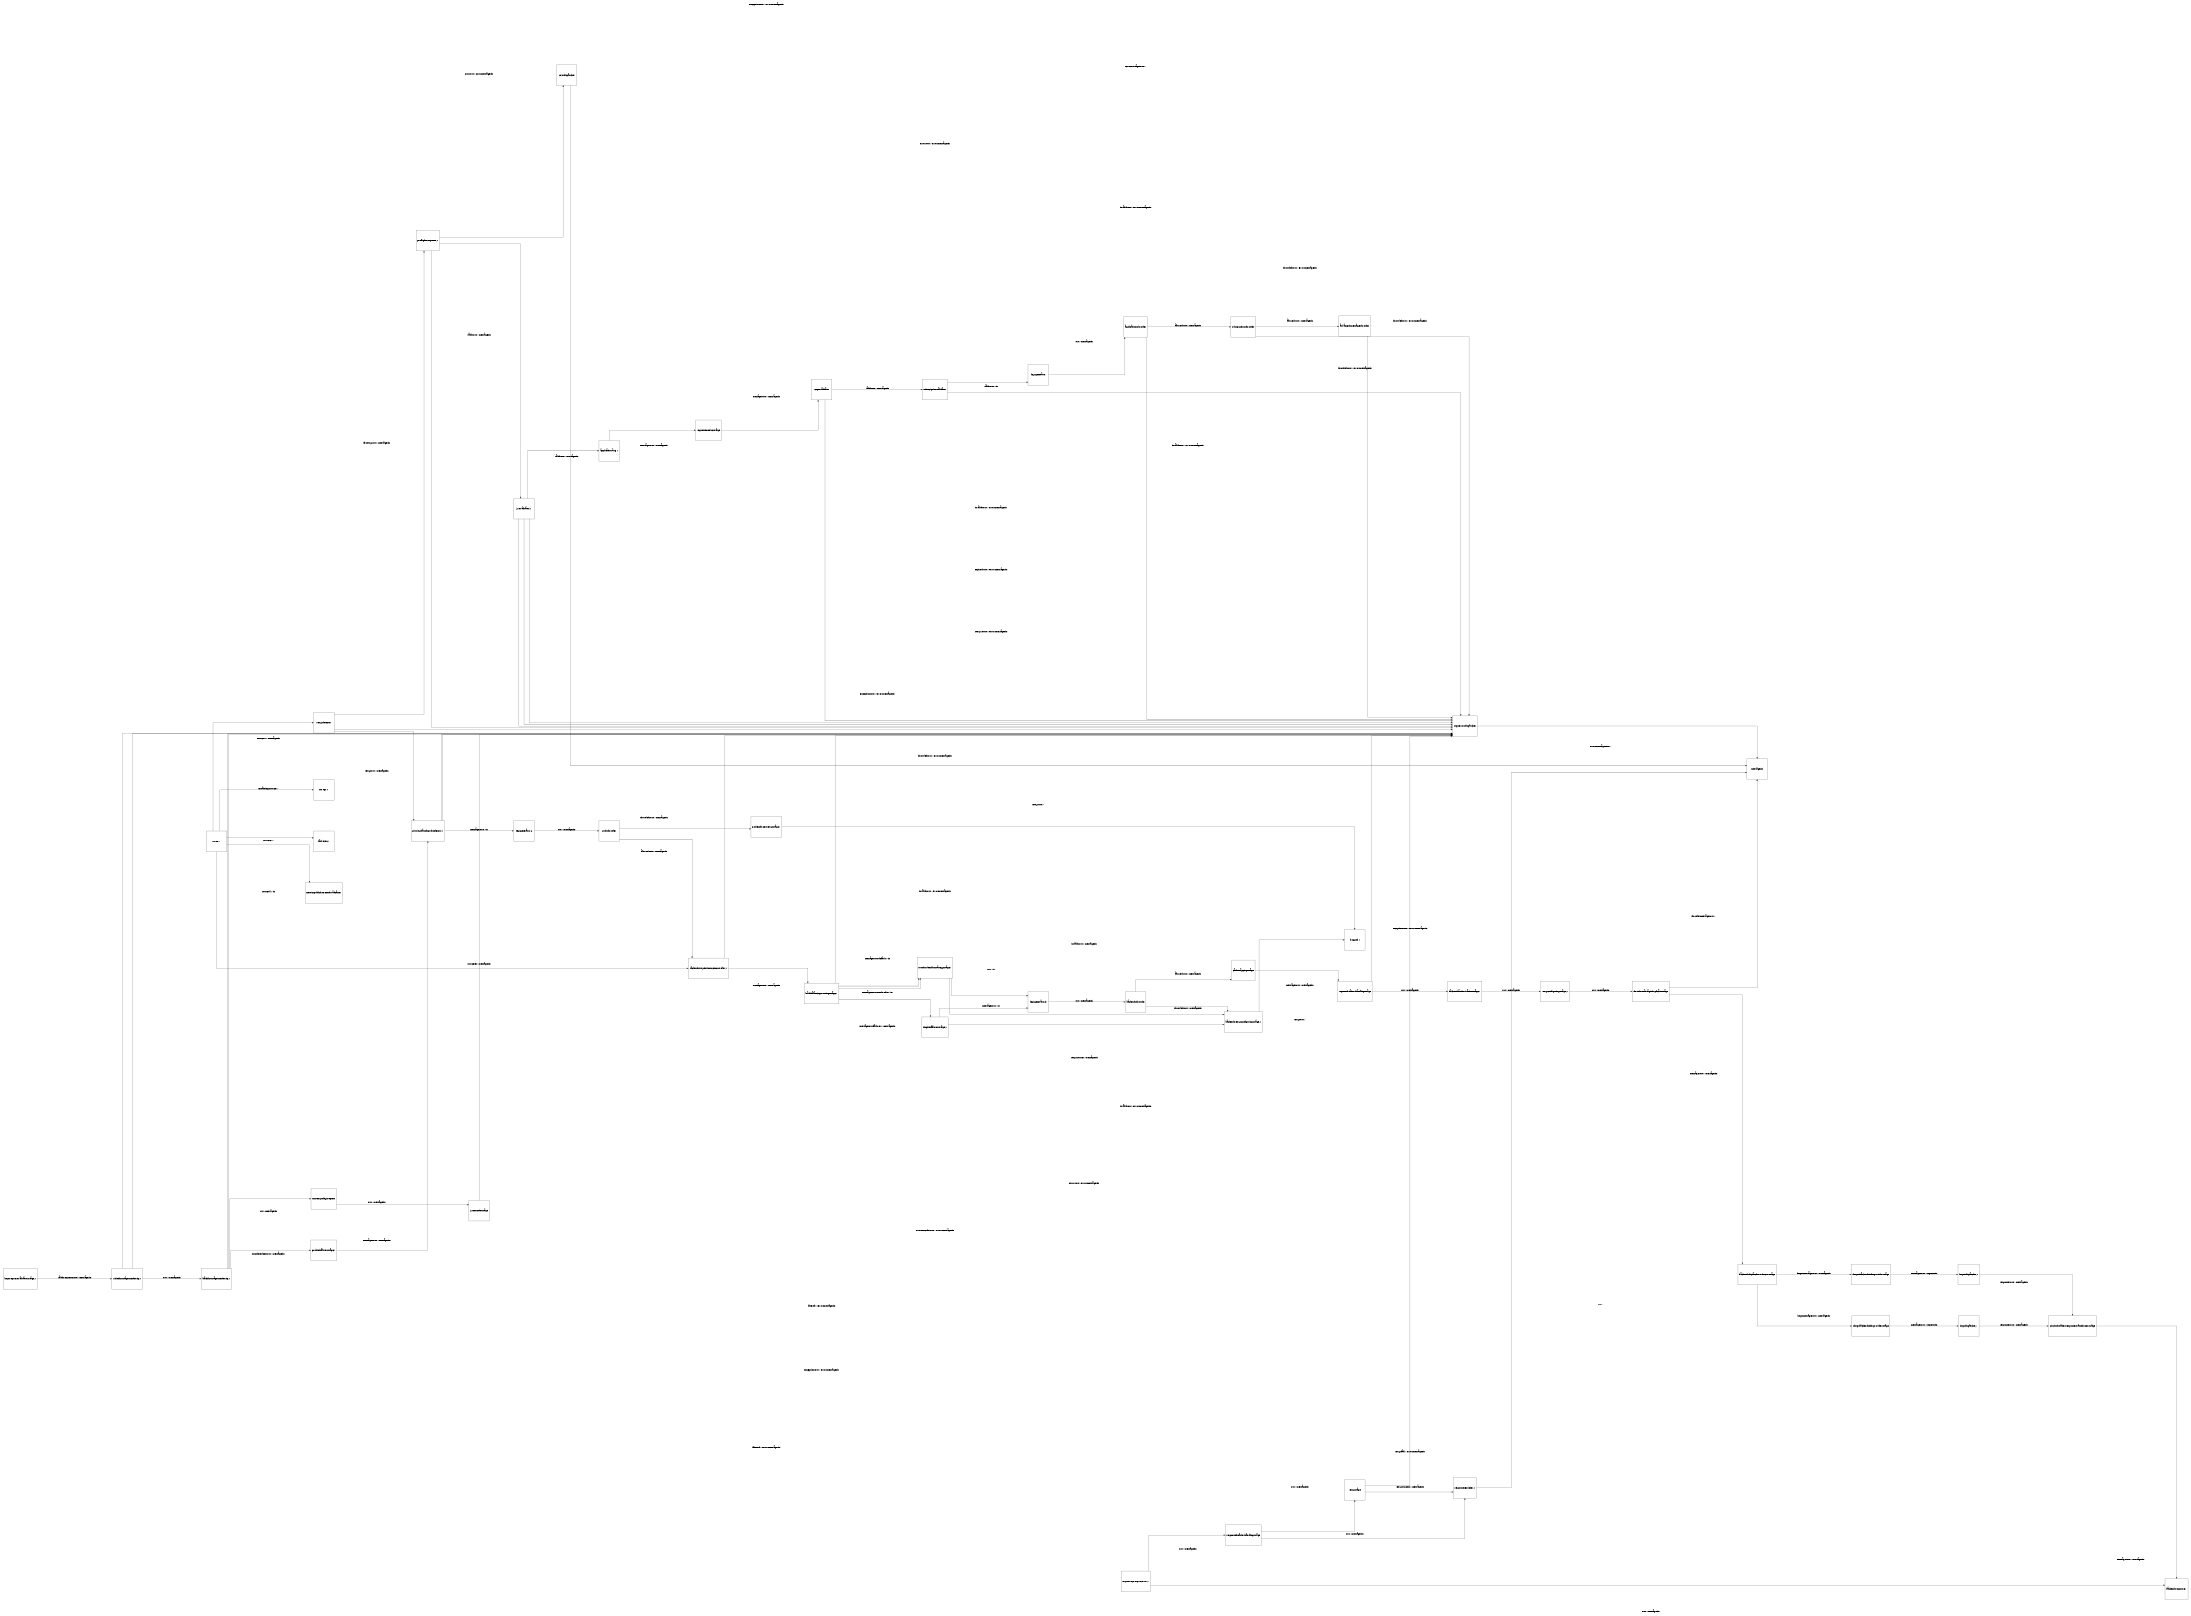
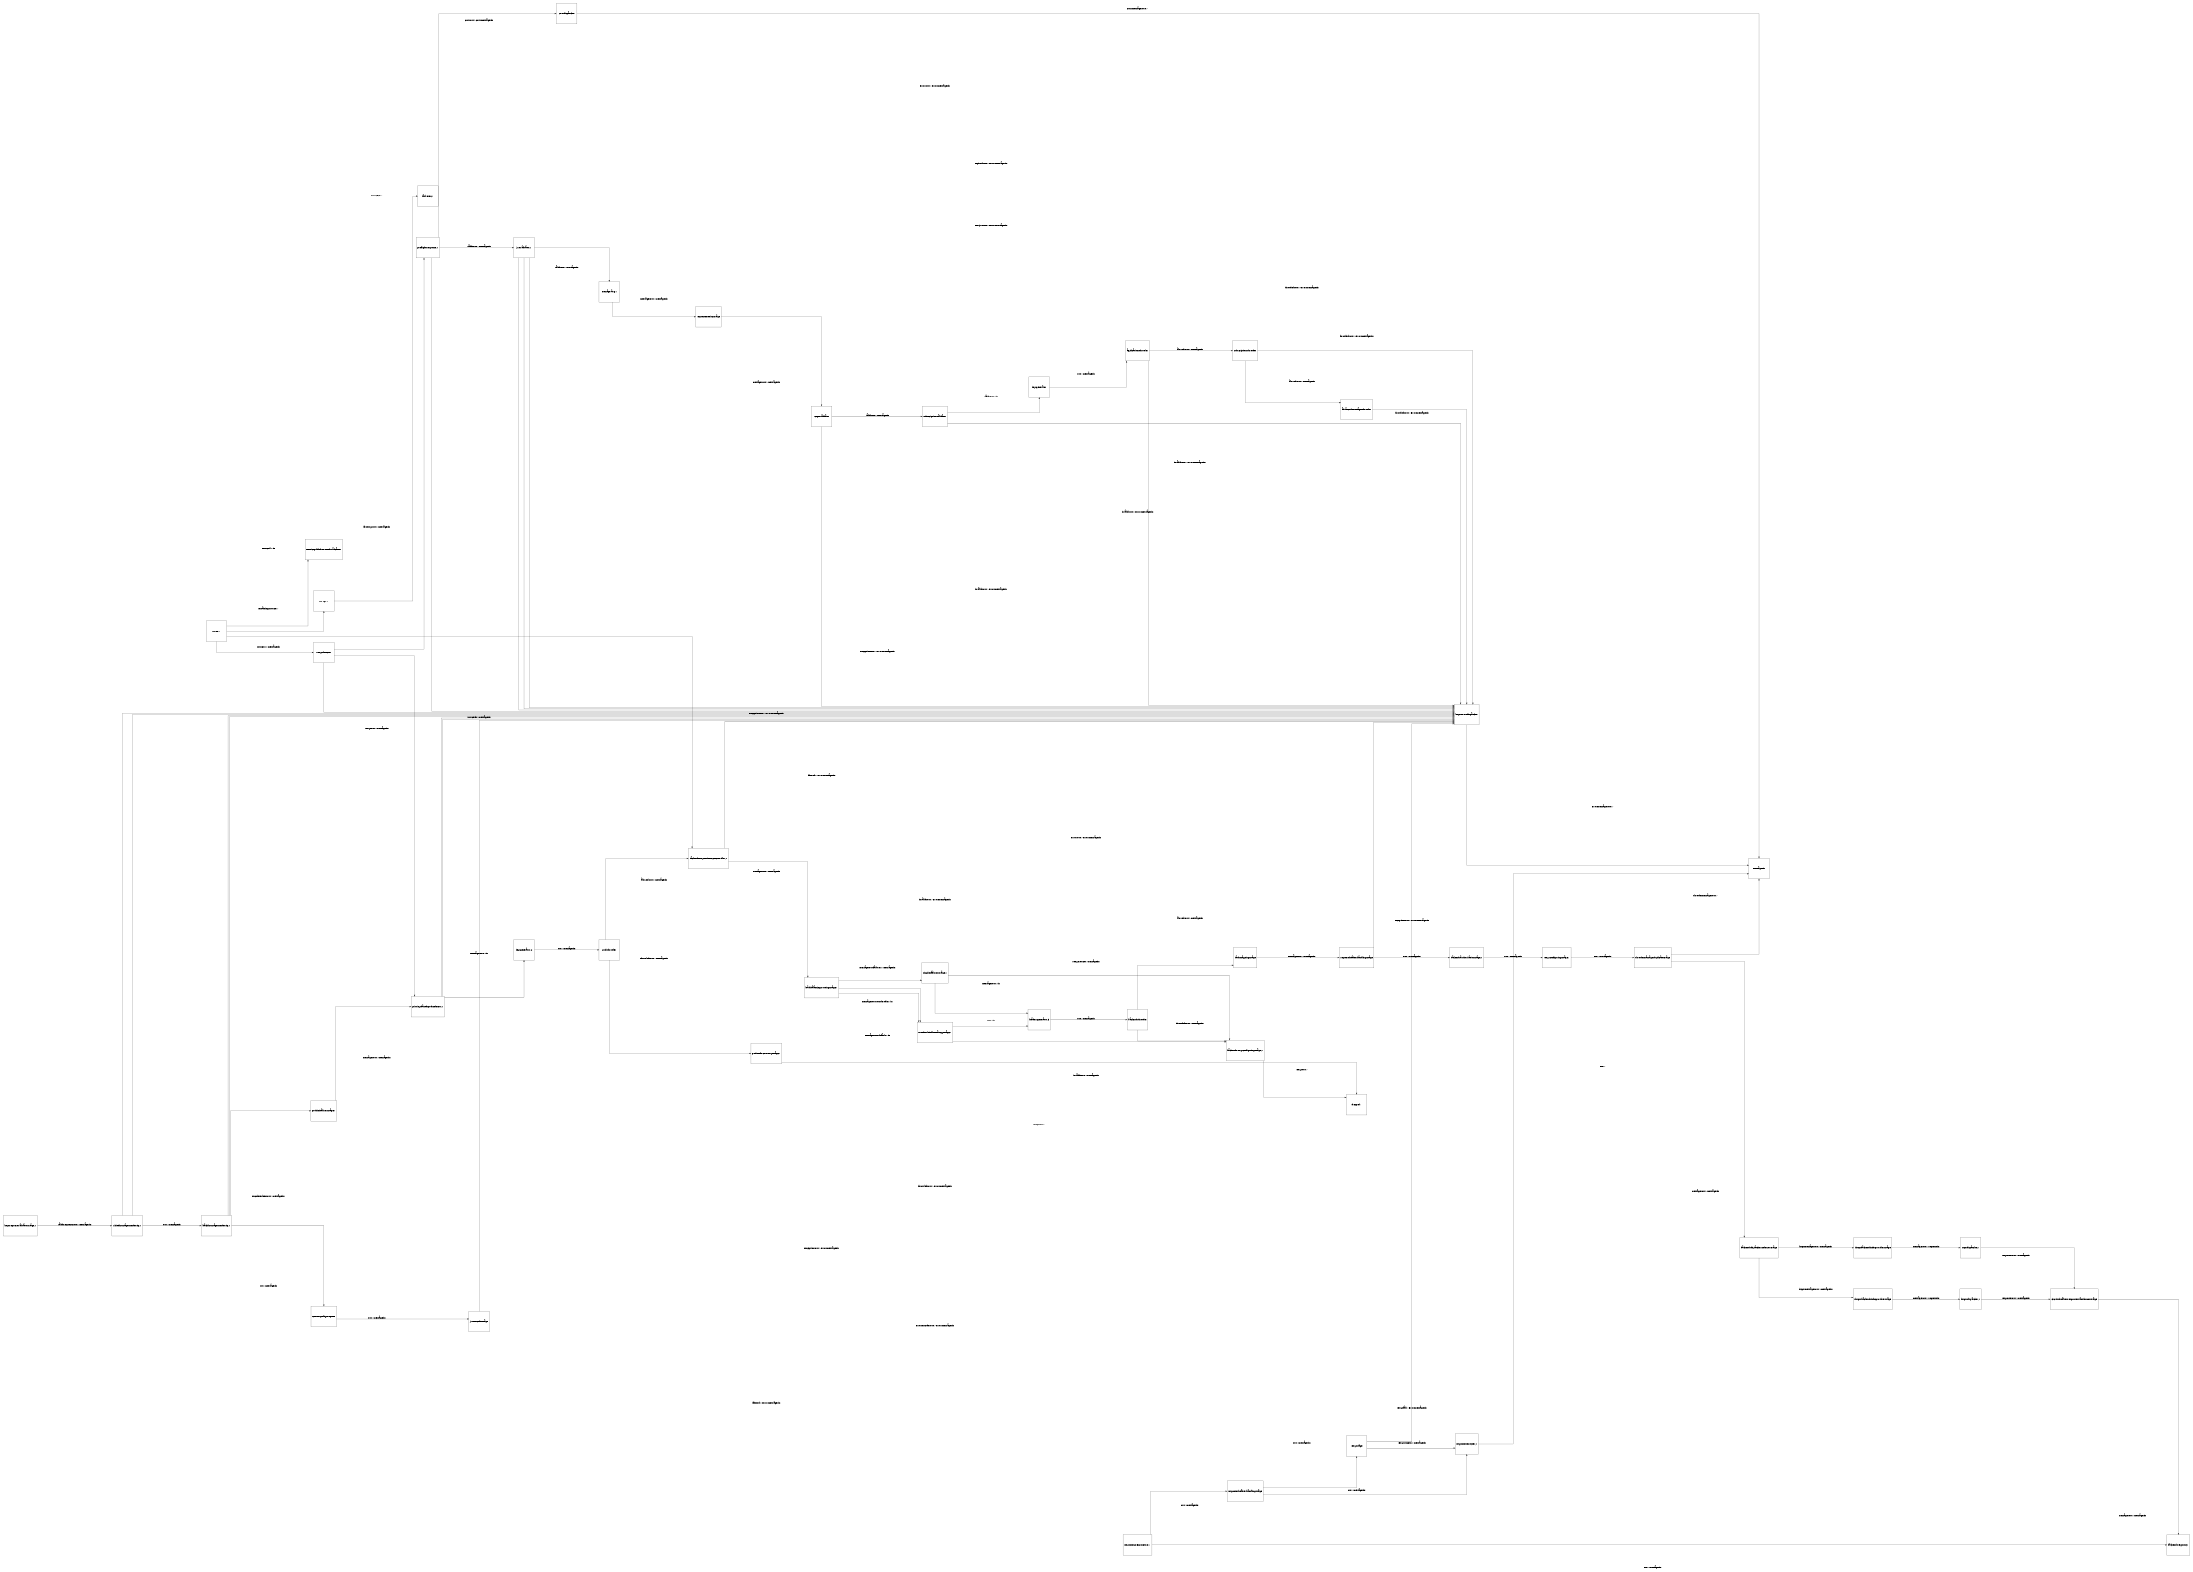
node "application aug 1": label "application aug 1" -> "message aug 1"
edge "load_balancing_routing_stage/1" -> "http_error_dispatcher": removed, label "invalid_out->error_message_in"
edge "router 1" -> "task exec 1": now "No ops 1" -> "task exec 1"
node "key_generator/3": label "key_generator/3" -> "header_generator/3"
